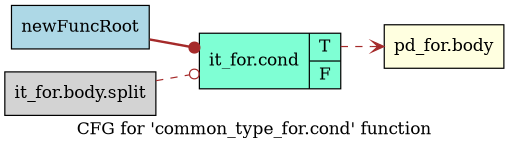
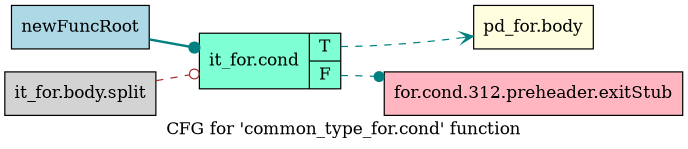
edge "newFuncRoot" -> "it_for.cond": color brown -> teal
edge "it_for.cond" -> "pd_for.body": color brown -> teal
node "for.cond.312.preheader.exitStub": added
